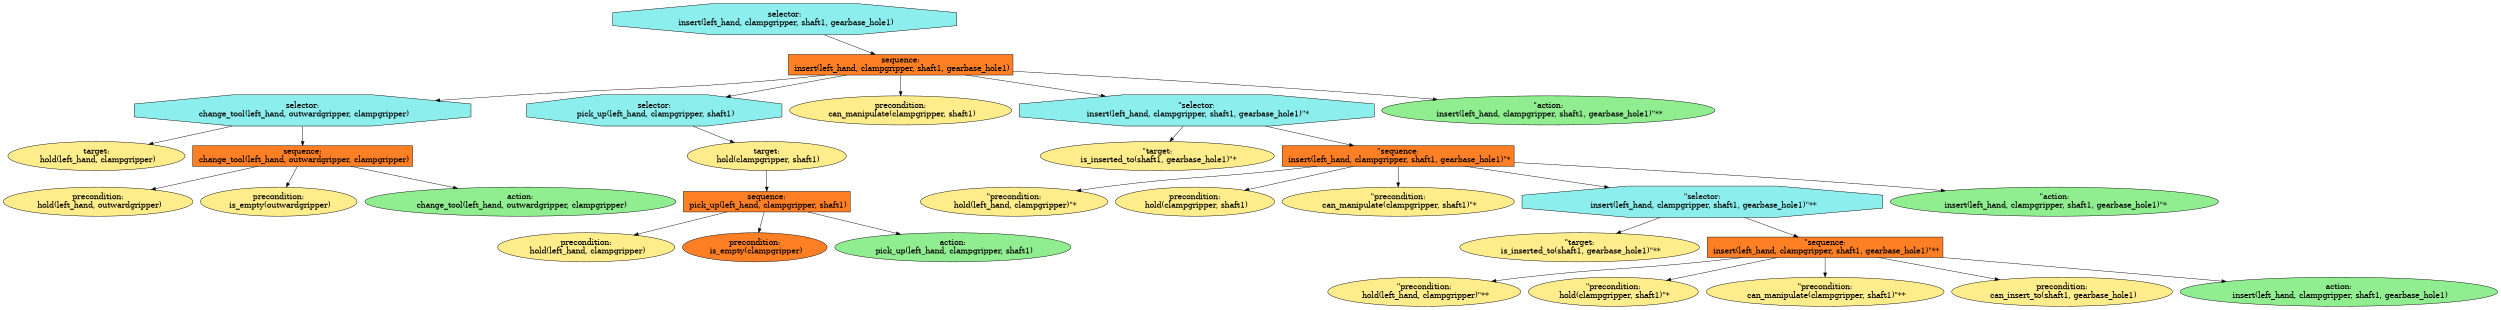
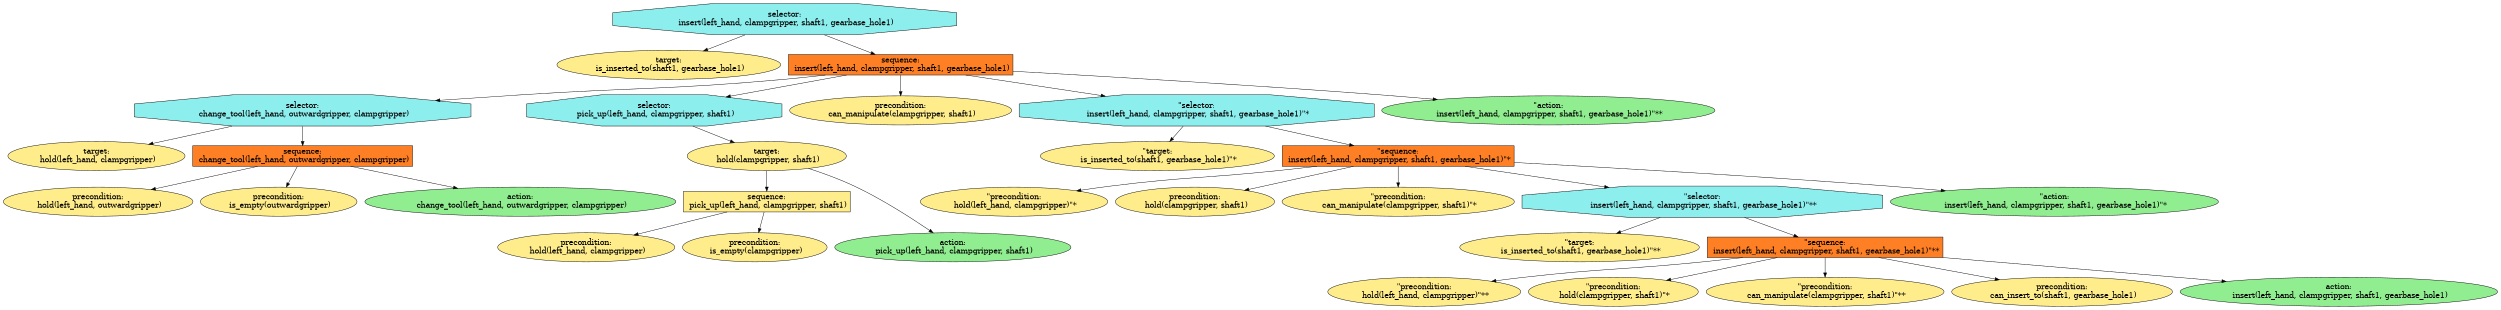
node "target: is_inserted_to(shaft1, gearbase_hole1)": added
node "sequence: pick_up(left_hand, clampgripper, shaft1)": fillcolor chocolate1 -> lightgoldenrod1
edge "sequence: pick_up(left_hand, clampgripper, shaft1)" -> "action: pick_up(left_hand, clampgripper, shaft1)": now "target: hold(clampgripper, shaft1)" -> "action: pick_up(left_hand, clampgripper, shaft1)"
node "precondition: is_empty(clampgripper)": fillcolor chocolate1 -> lightgoldenrod1
